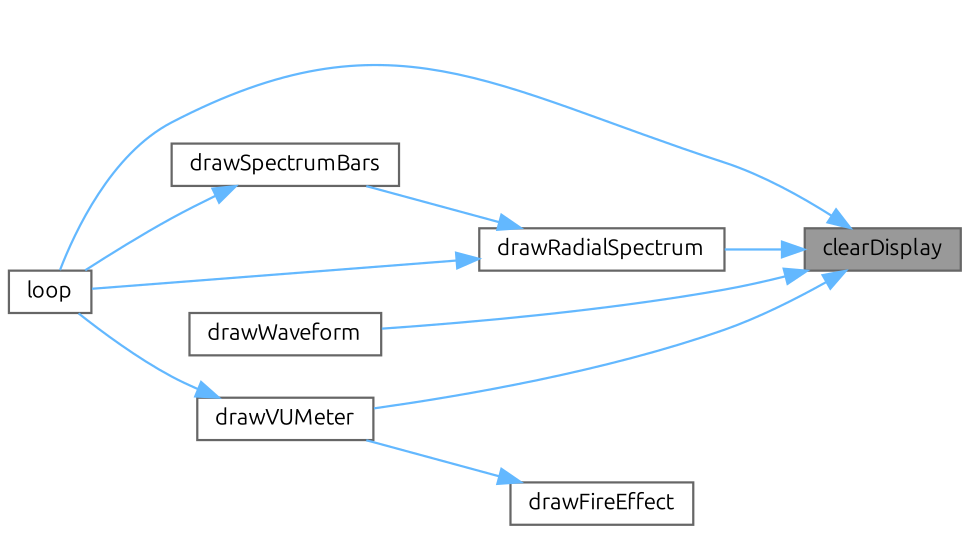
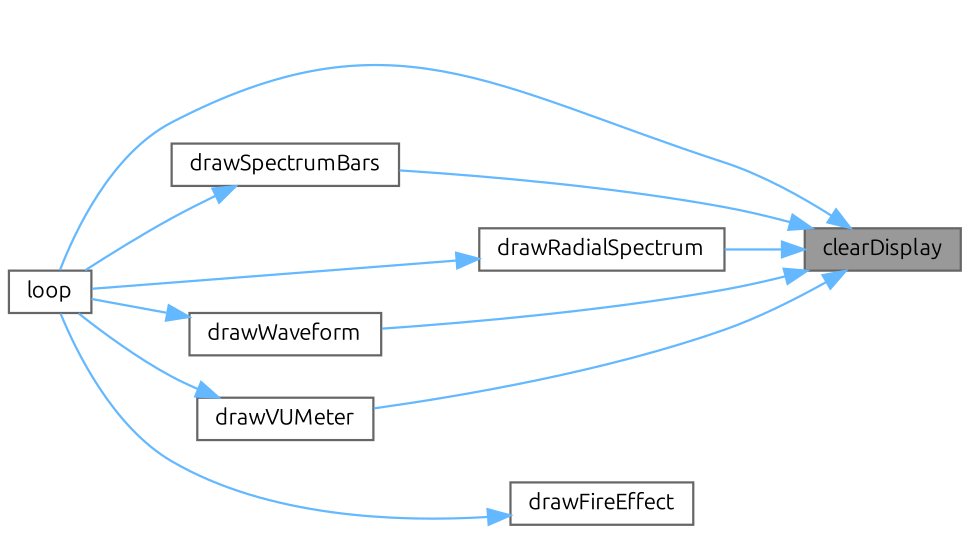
edge "drawSpectrumBars" -> "drawRadialSpectrum": now "drawSpectrumBars" -> "clearDisplay"
edge "loop" -> "drawWaveform": added
edge "drawVUMeter" -> "drawFireEffect": now "loop" -> "drawFireEffect"
